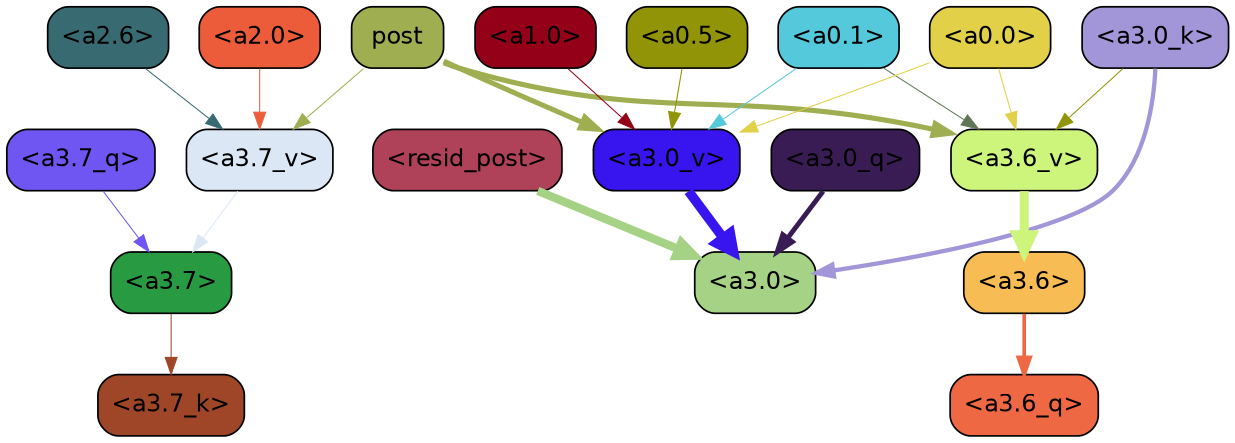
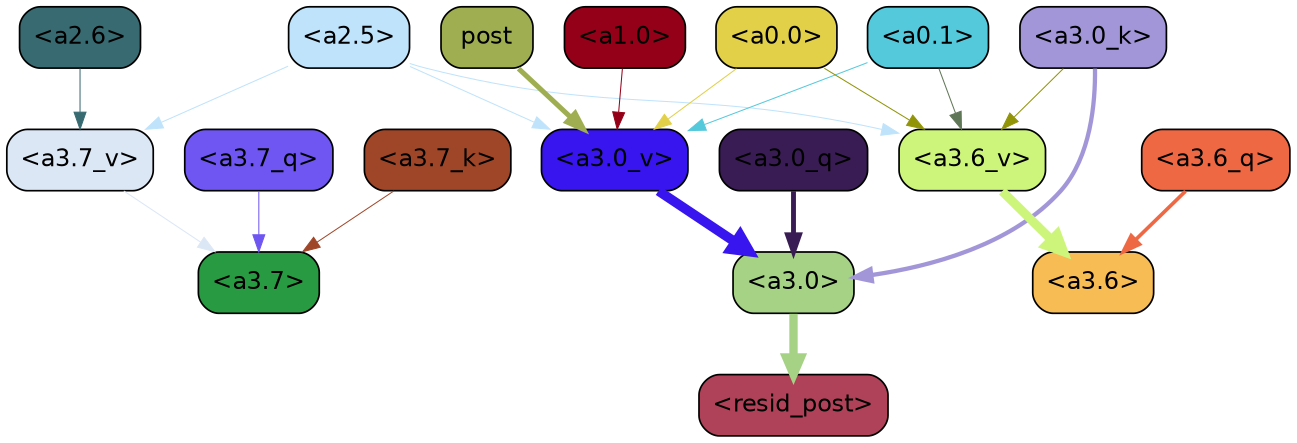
node "<a2.0>": removed
node "<a2.5>": added
node "<a0.5>": removed
edge "<a0.0>" -> "<a3.6_v>": color #e1d048 -> #919407
edge "post" -> "<a3.7_v>": removed
edge "post" -> "<a3.6_v>": removed
edge "<resid_post>" -> "<a3.0>": reversed
edge "<a3.7>" -> "<a3.7_k>": reversed
edge "<a3.6>" -> "<a3.6_q>": reversed
